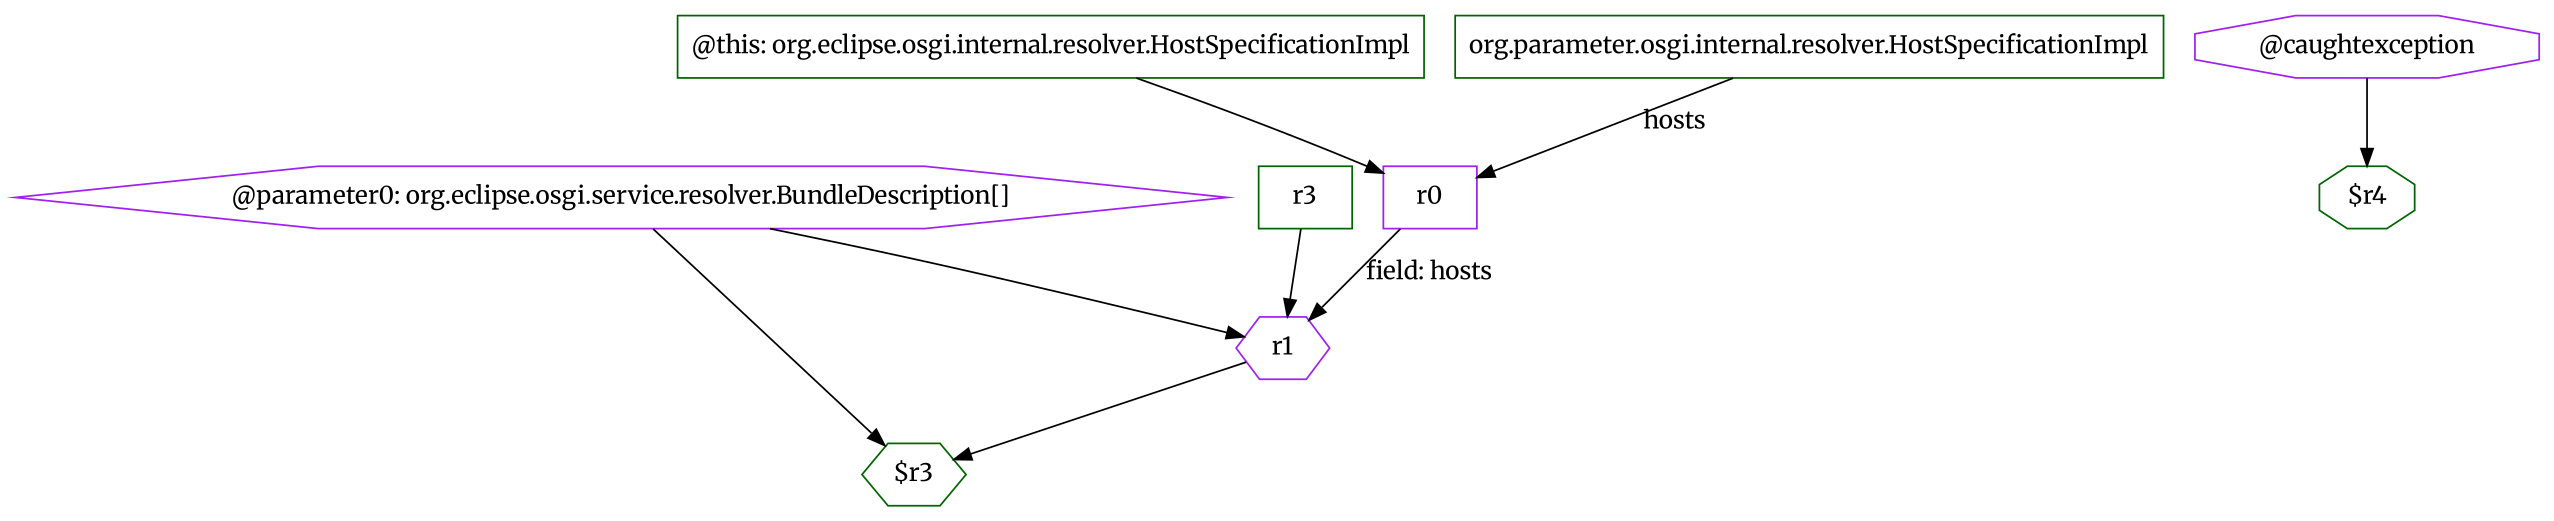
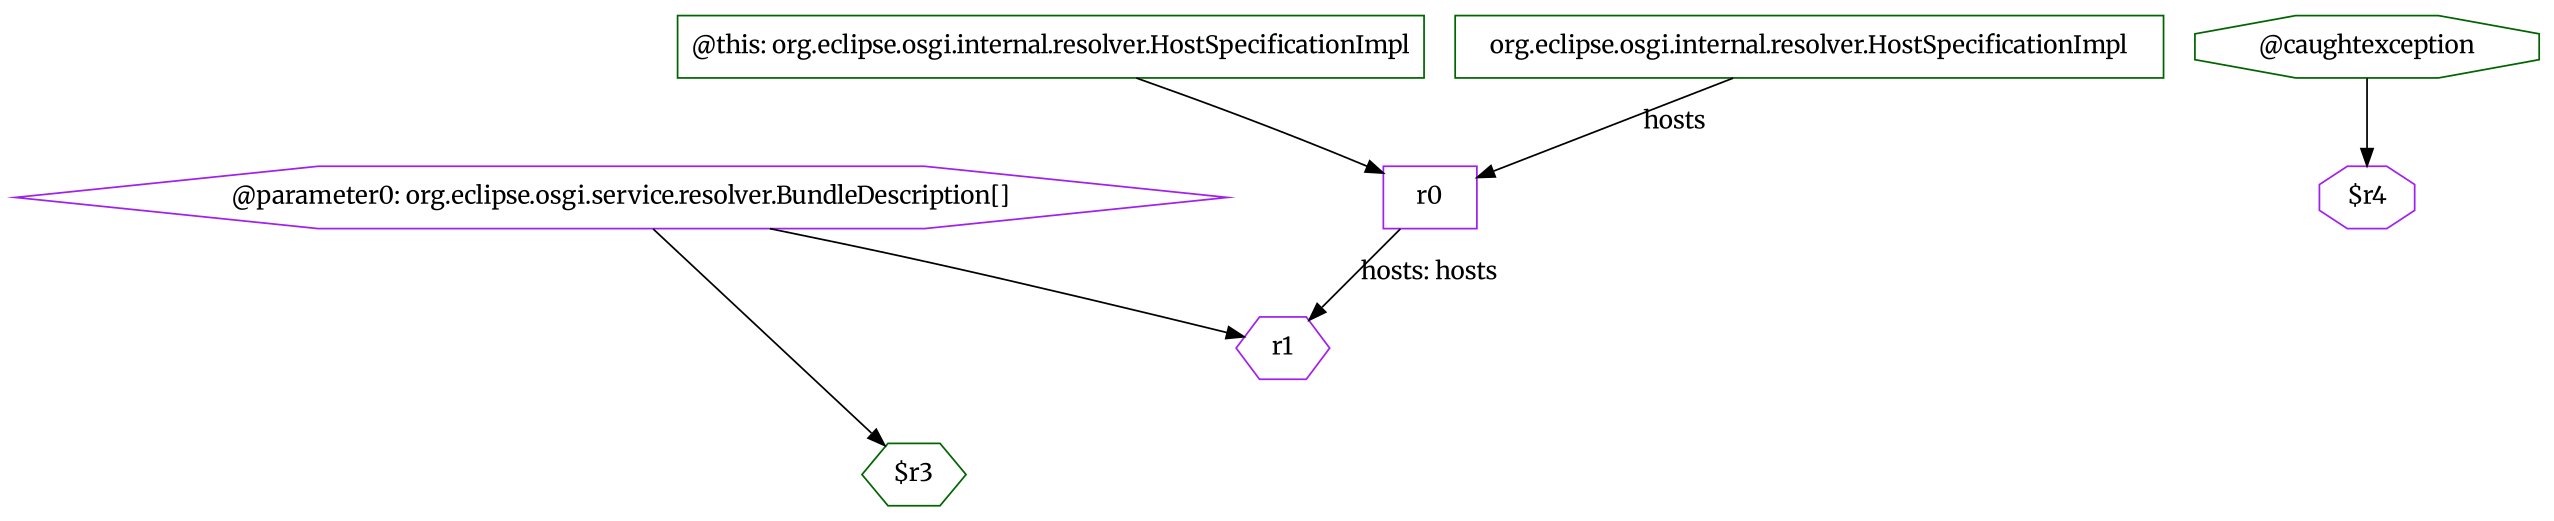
node "org.parameter.osgi.internal.resolver.HostSpecificationImpl": label "org.parameter.osgi.internal.resolver.HostSpecificationImpl" -> "org.eclipse.osgi.internal.resolver.HostSpecificationImpl"
node "@caughtexception": color purple -> darkgreen
node "r3": removed
node "$r4": color darkgreen -> purple
edge "r0" -> "r1": label "field: hosts" -> "hosts: hosts"
edge "r1" -> "$r3": removed
